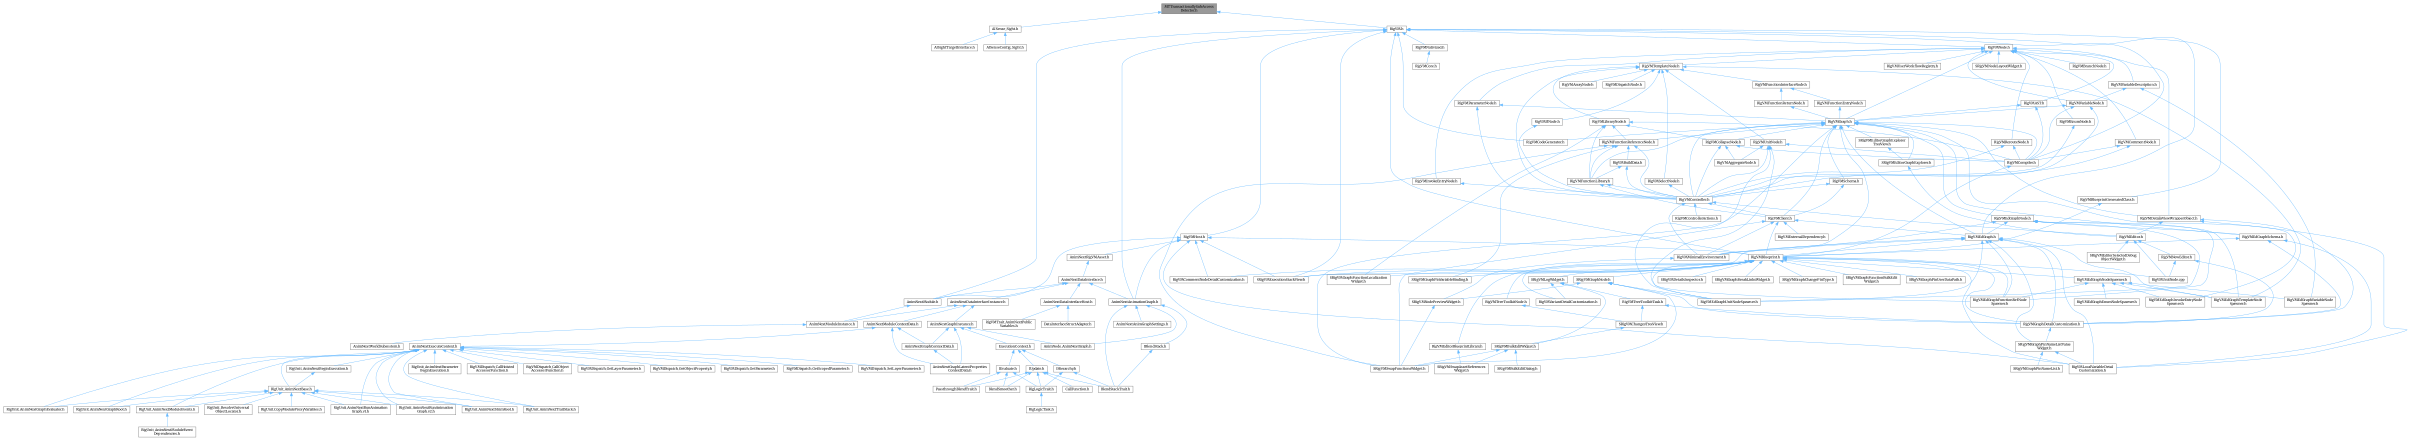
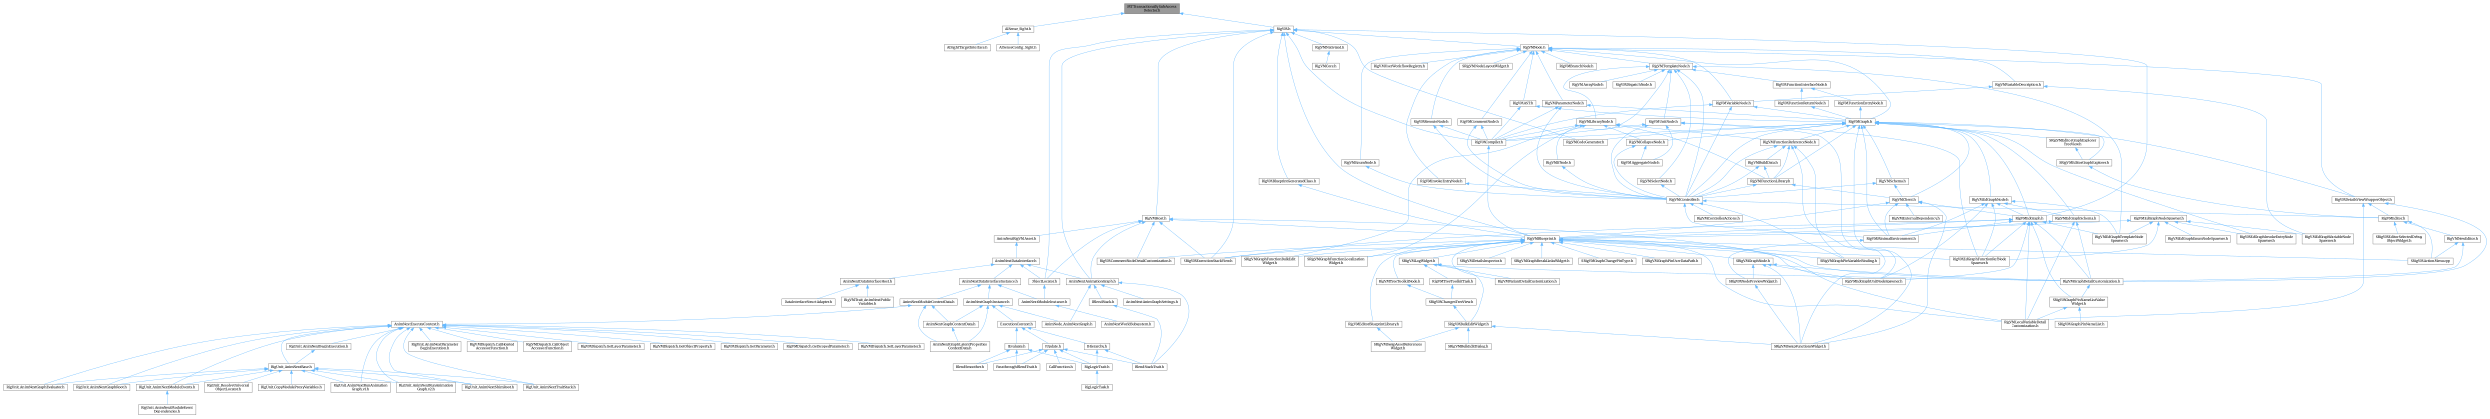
edge "RigVMCompiler.h" -> "RigVMCollapseNode.h": now "RigVMCompiler.h" -> "RigVMParameterNode.h"
edge "SRigVMGraphFunctionBulkEdit Widget.h" -> "RigVMLibraryNode.h": added
edge "RigVMClient.h" -> "RigVMController.h": now "SRigVMGraphPinVariableBinding.h" -> "RigVMController.h"
edge "RigVMEdGraphNodeSpawner.h" -> "RigVMBlueprint.h": reversed
node "RigVMUnitNode.cpp": label "RigVMUnitNode.cpp" -> "SRigVMActionMenu.cpp"
node "AnimNextModule.h": label "AnimNextModule.h" -> "ObjectLocator.h"
edge "RigVMGraphDetailCustomization.h" -> "RigVMTreeToolkitTask.h": now "RigVMGraphDetailCustomization.h" -> "SRigVMLogWidget.h"
